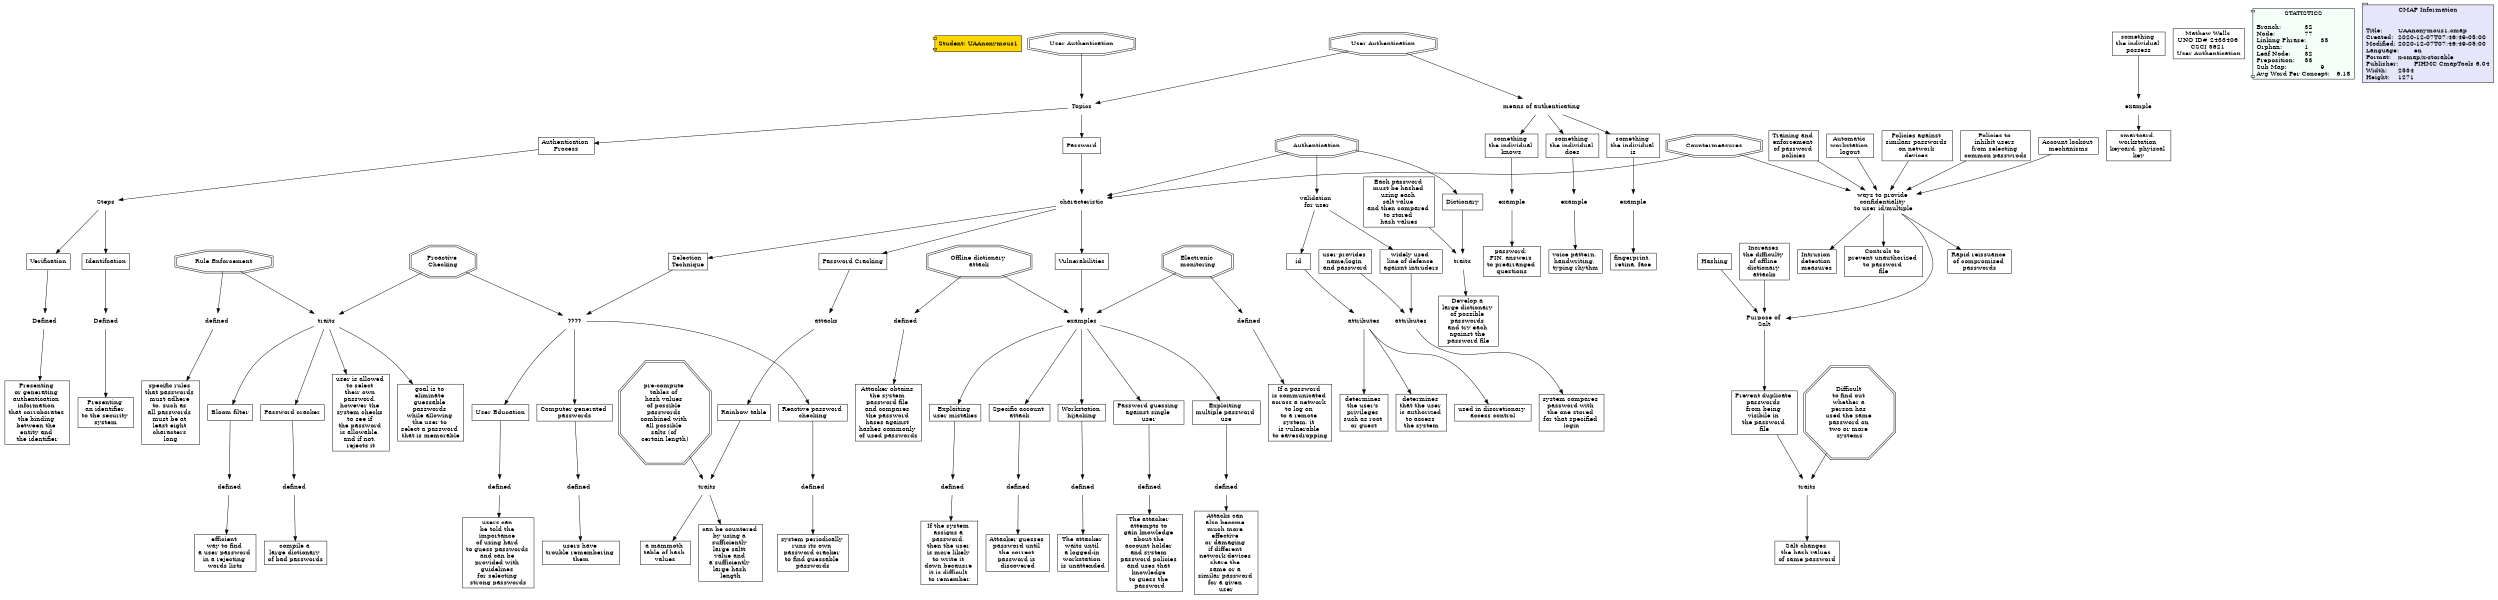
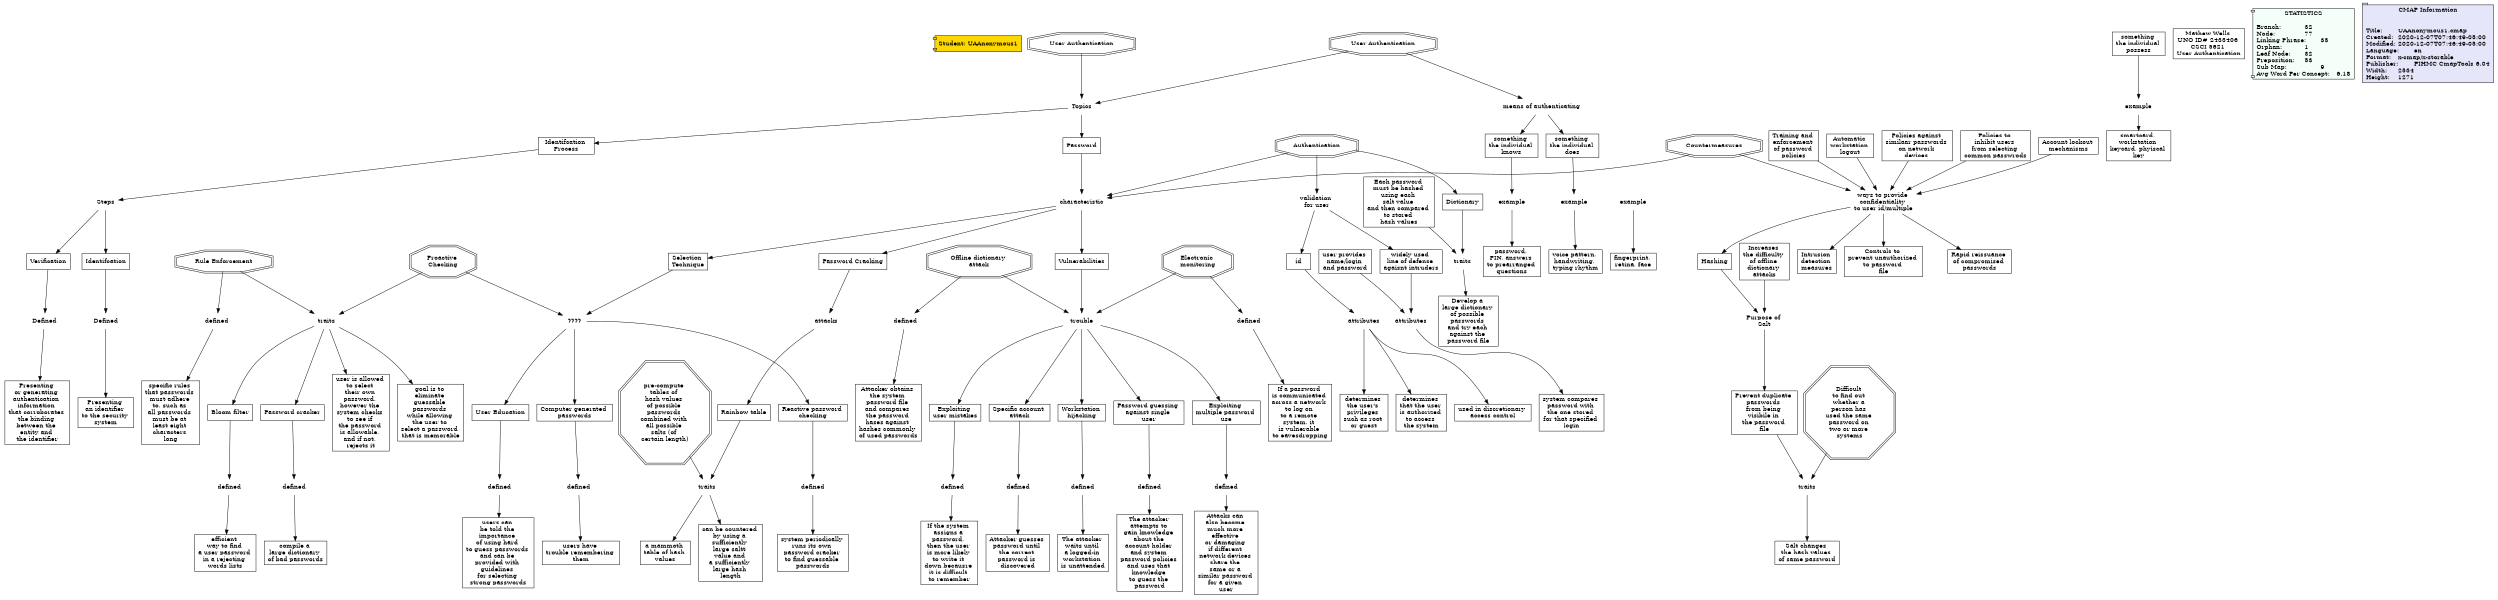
node "Authentication Process": label "Authentication Process" -> "Identifcation Process"
node "something the individual is": removed
edge "ways to provide confidentiality to user id/multiple" -> "Purpose of Salt": now "ways to provide confidentiality to user id/multiple" -> "Hashing"
node "examples": label "examples" -> "trouble"
